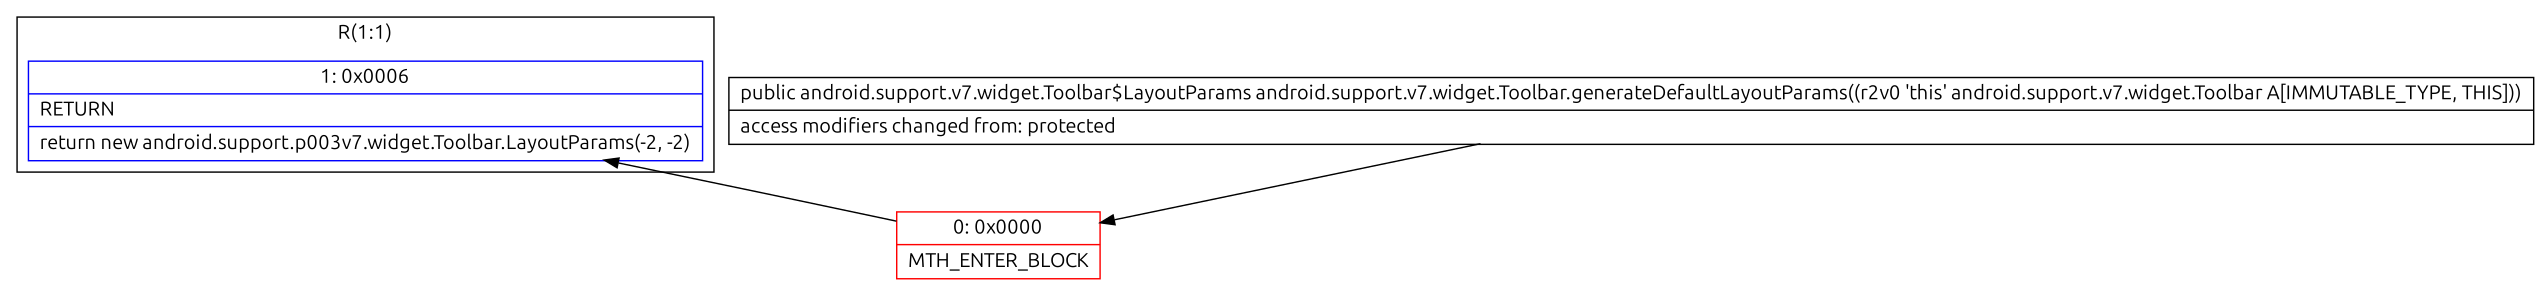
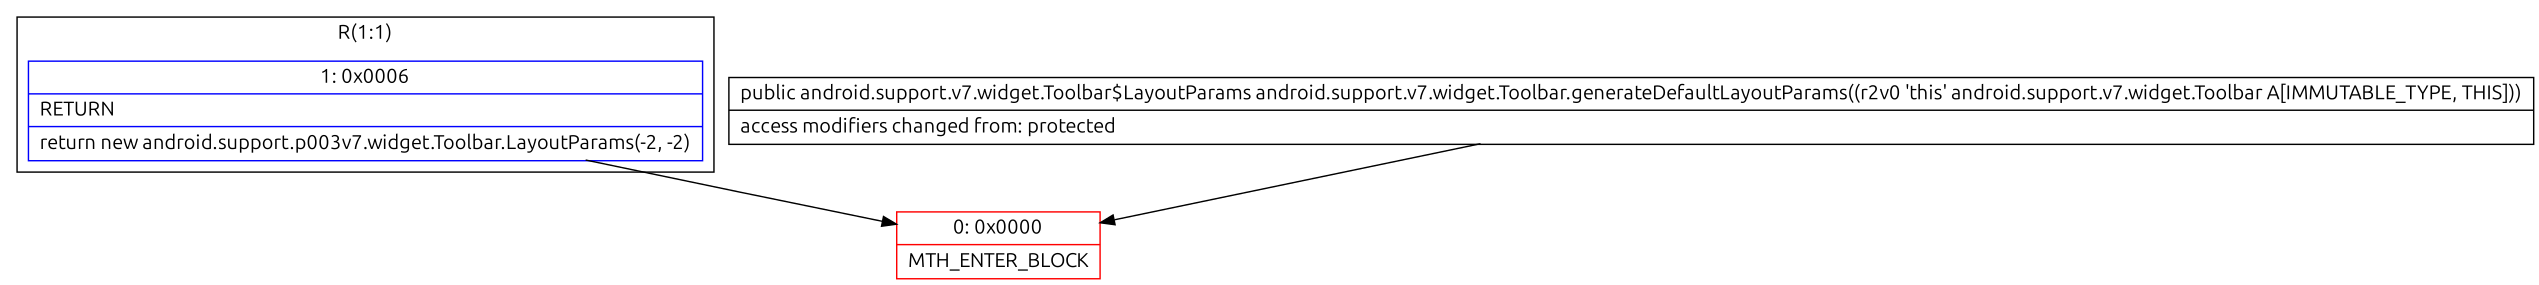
edge "0: 0x0000" -> "1: 0x0006": reversed
